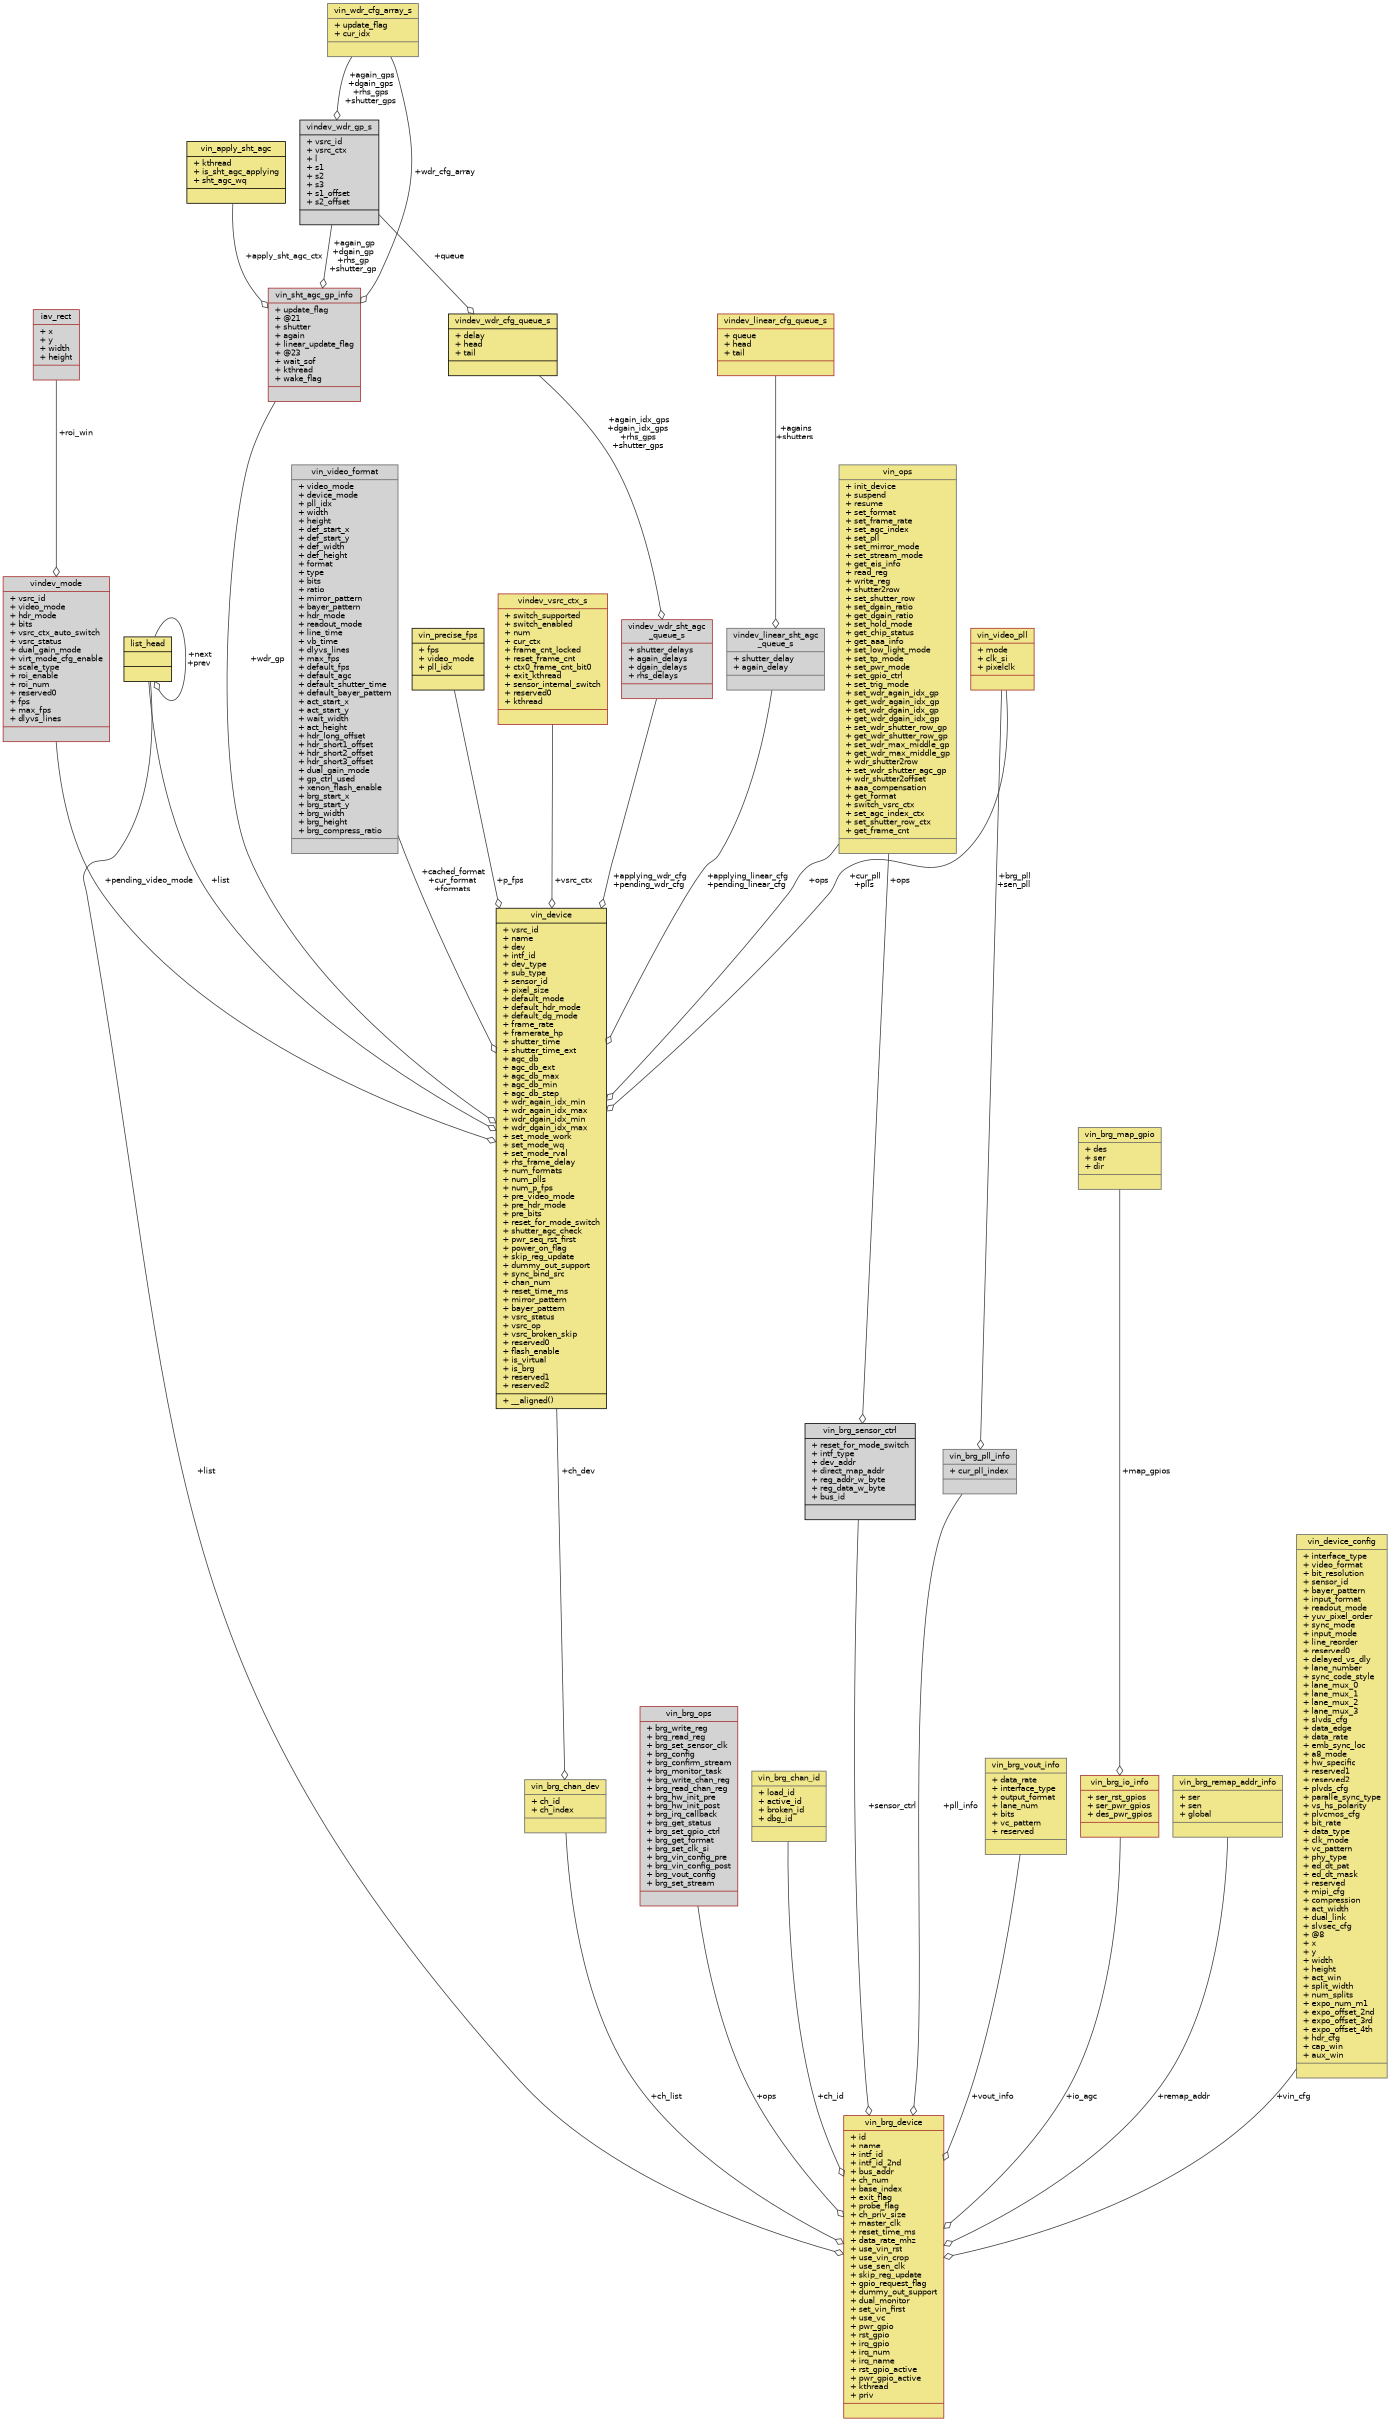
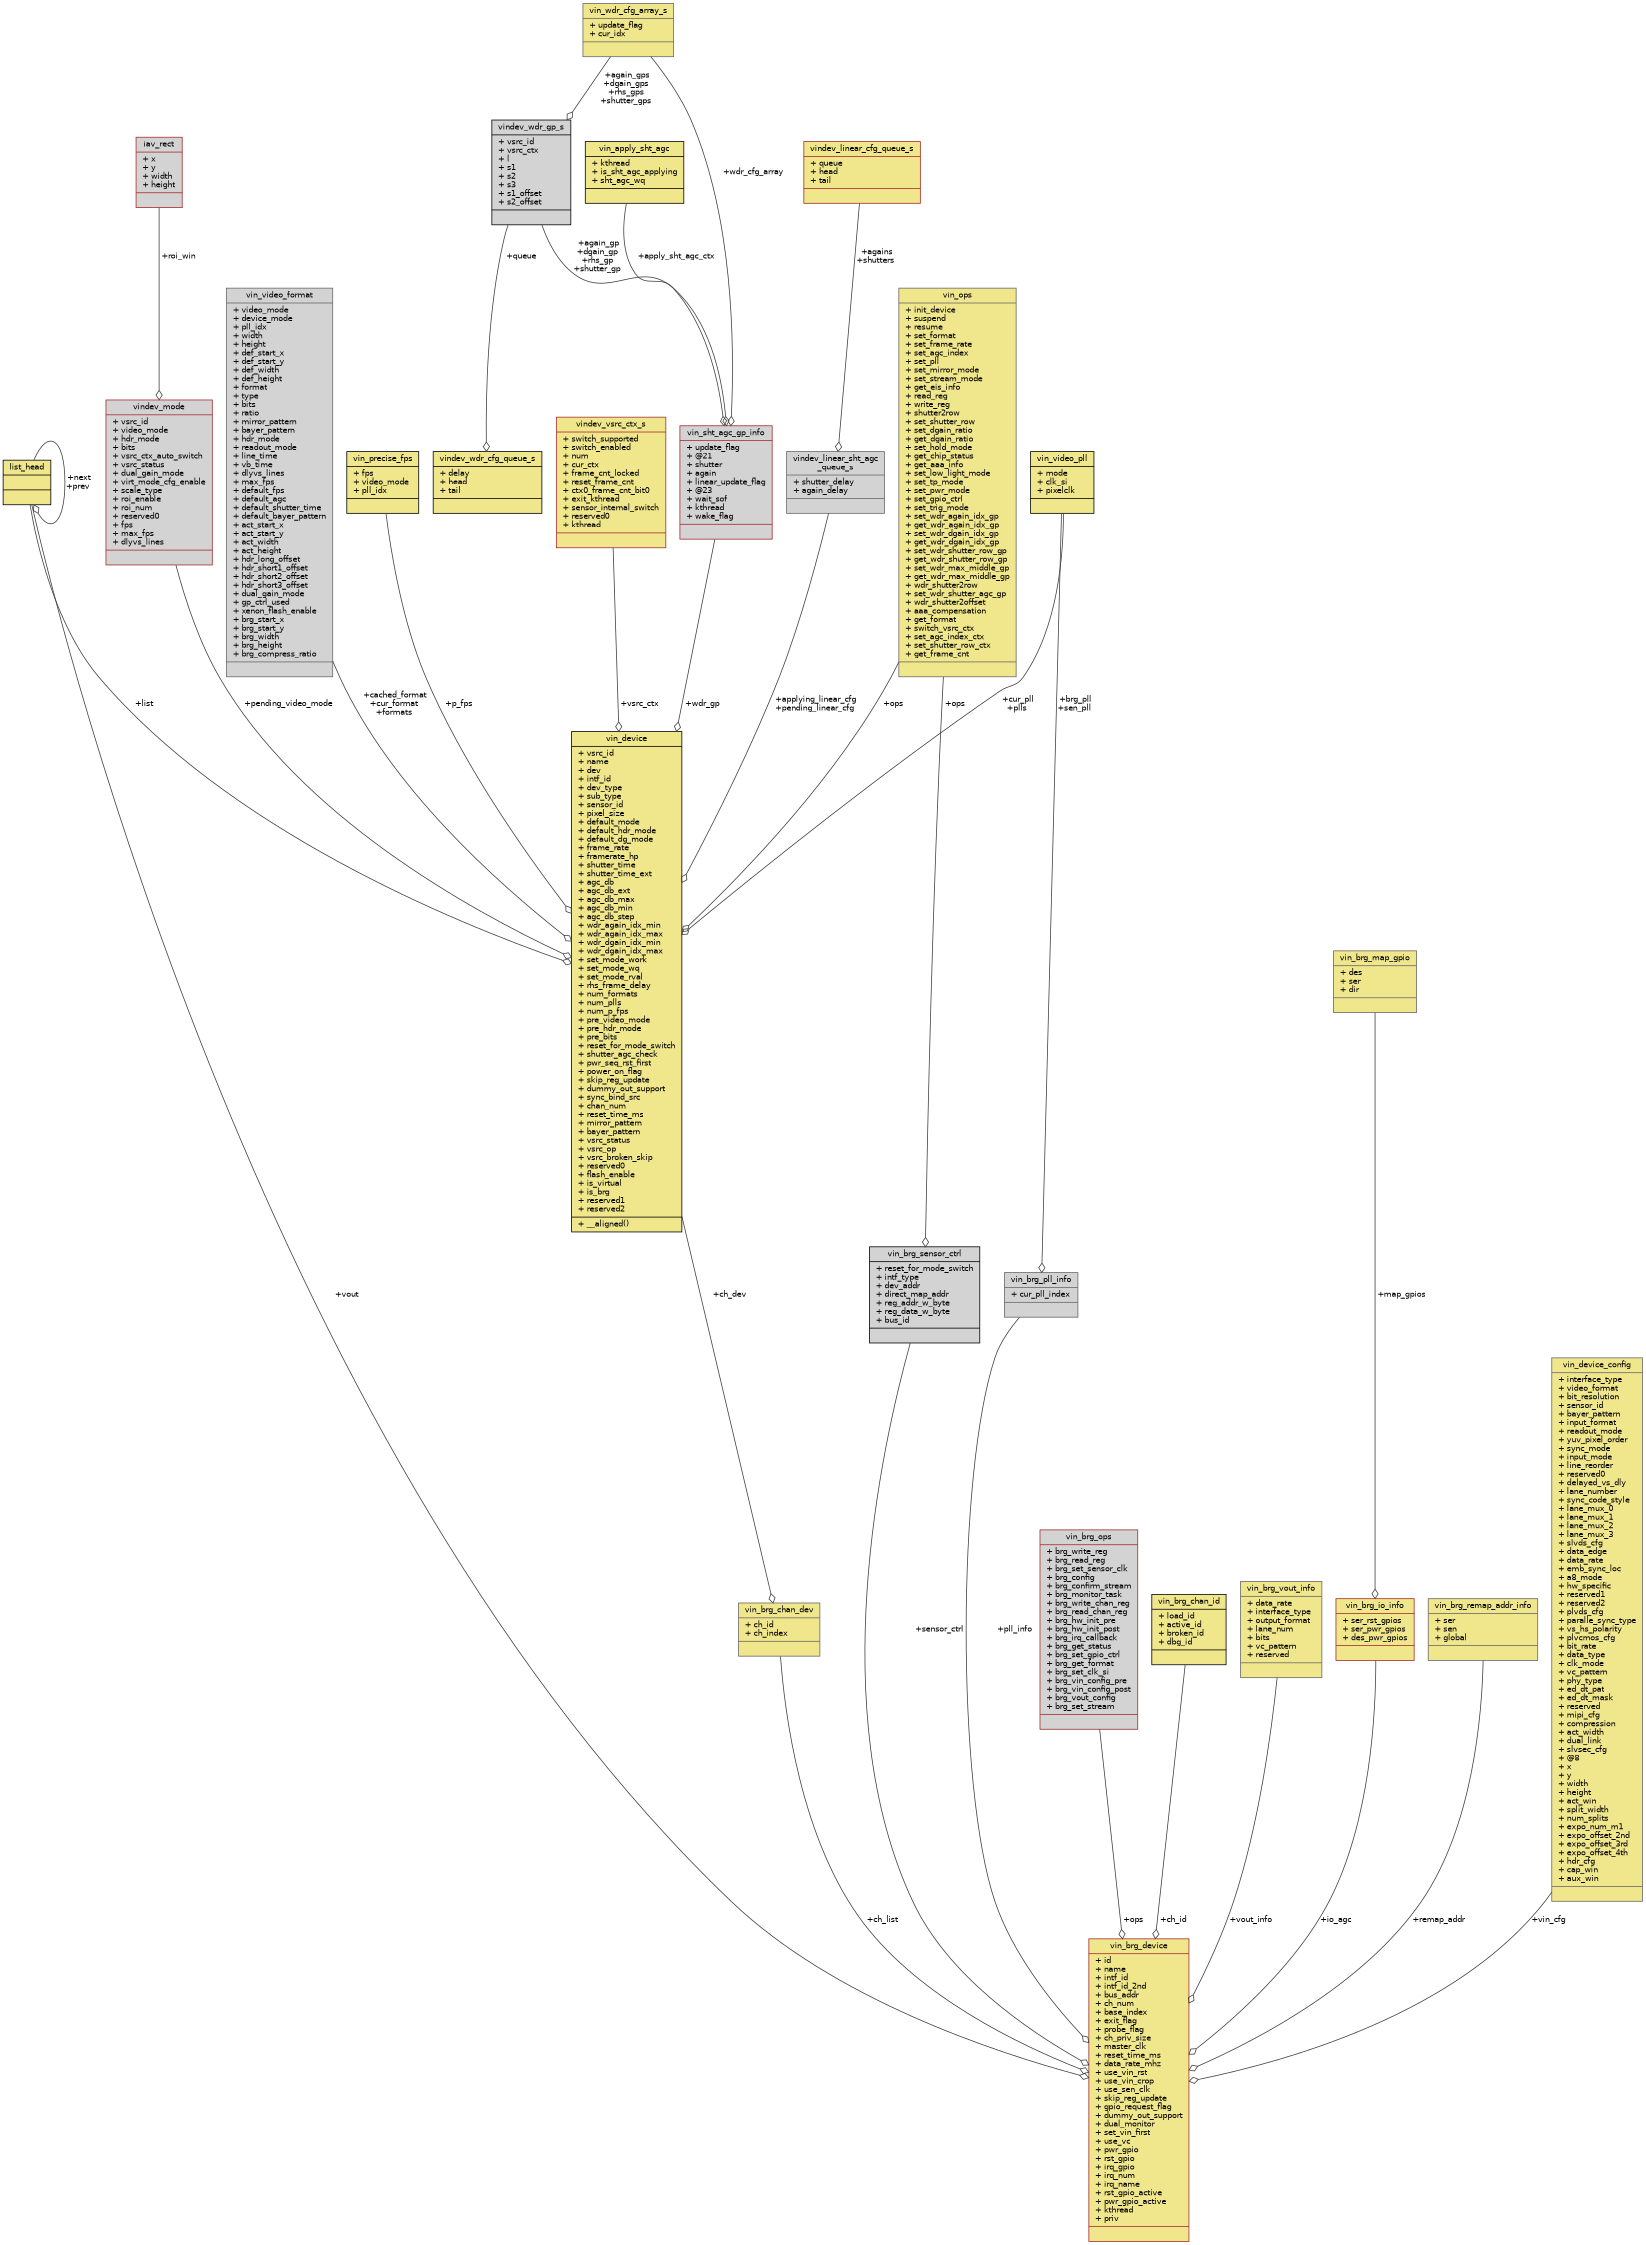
node "vindev_wdr_sht_agc": removed
node "vin_video_pll": color brown -> black
node "vin_video_format": text "+ wait_width" -> "+ act_width"
edge "list_head" -> "vin_brg_device": label " +list" -> " +vout"
node "vin_brg_chan_id": color gray40 -> black
